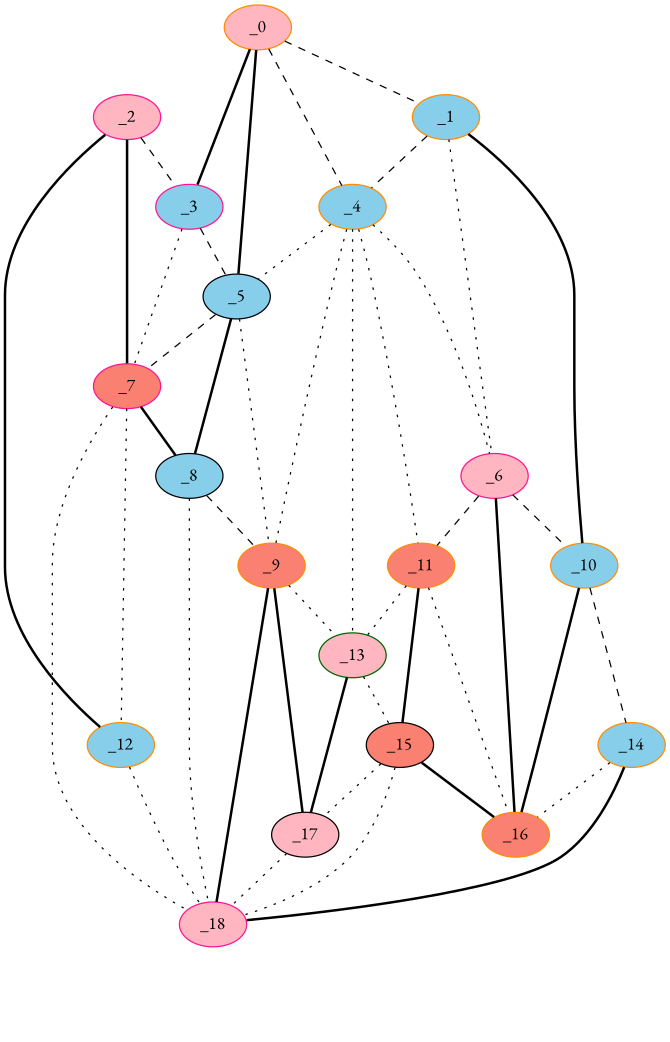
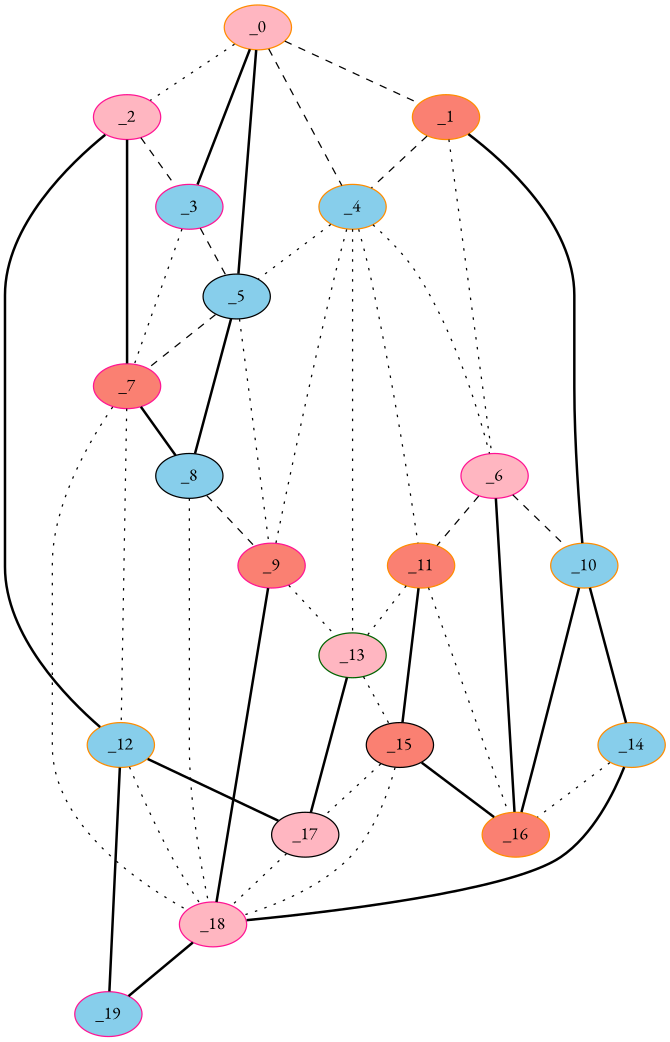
edge "_0" -- "_2": added
node "_1": fillcolor skyblue -> salmon
node "_9": color darkorange -> deeppink
edge "_10" -- "_14": style dashed -> bold
edge "_9" -- "_17": now "_12" -- "_17"
node "_19": added
